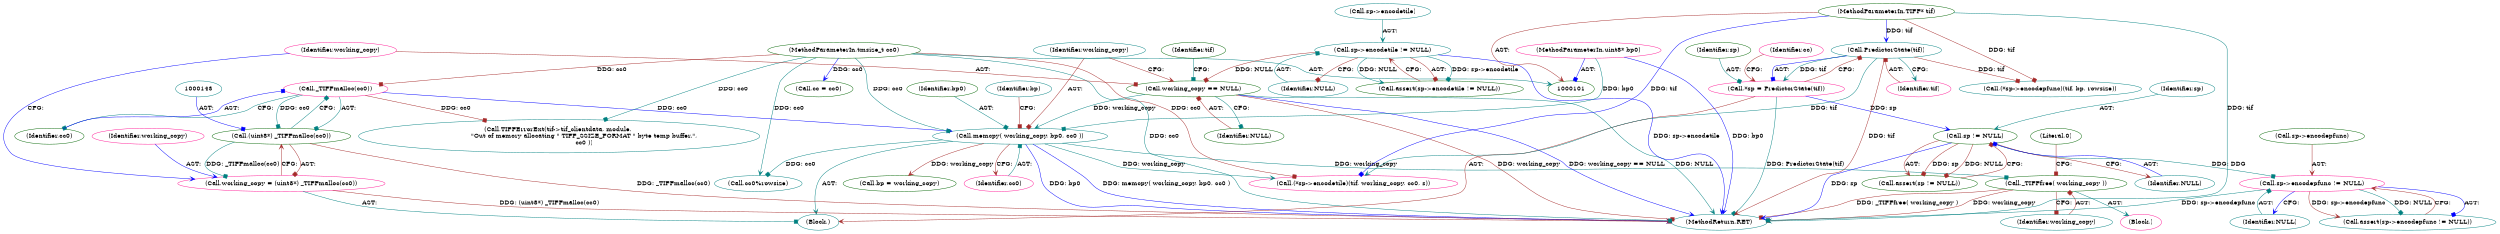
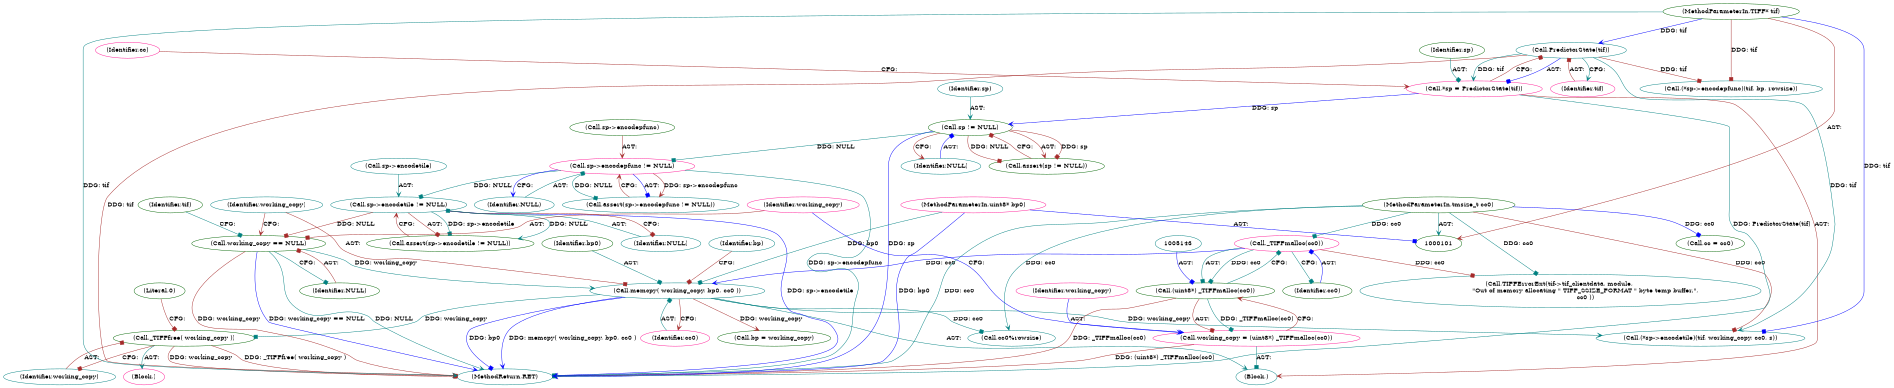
edge "(MethodParameterIn,tmsize_t cc0)" -> "(Call,_TIFFmalloc(cc0))": color brown -> teal
edge "(MethodParameterIn,tmsize_t cc0)" -> "(Call,cc = cc0)": arrowhead vee -> box
node "1000143": label "1000143" -> "1005143"
edge "(MethodParameterIn,tmsize_t cc0)" -> "(Call,memcpy( working_copy, bp0, cc0 ))": removed, label "DDG: cc0"
edge "(Call,sp != NULL)" -> "(Call,sp->encodepfunc != NULL)": label "DDG: DDG" -> "DDG: NULL"
edge "(Call,sp->encodepfunc != NULL)" -> "(Call,sp->encodetile != NULL)": added, label "DDG: NULL"
node "(Call,(*sp->encodetile)(tif, working_copy, cc0, s))": color deeppink -> teal
